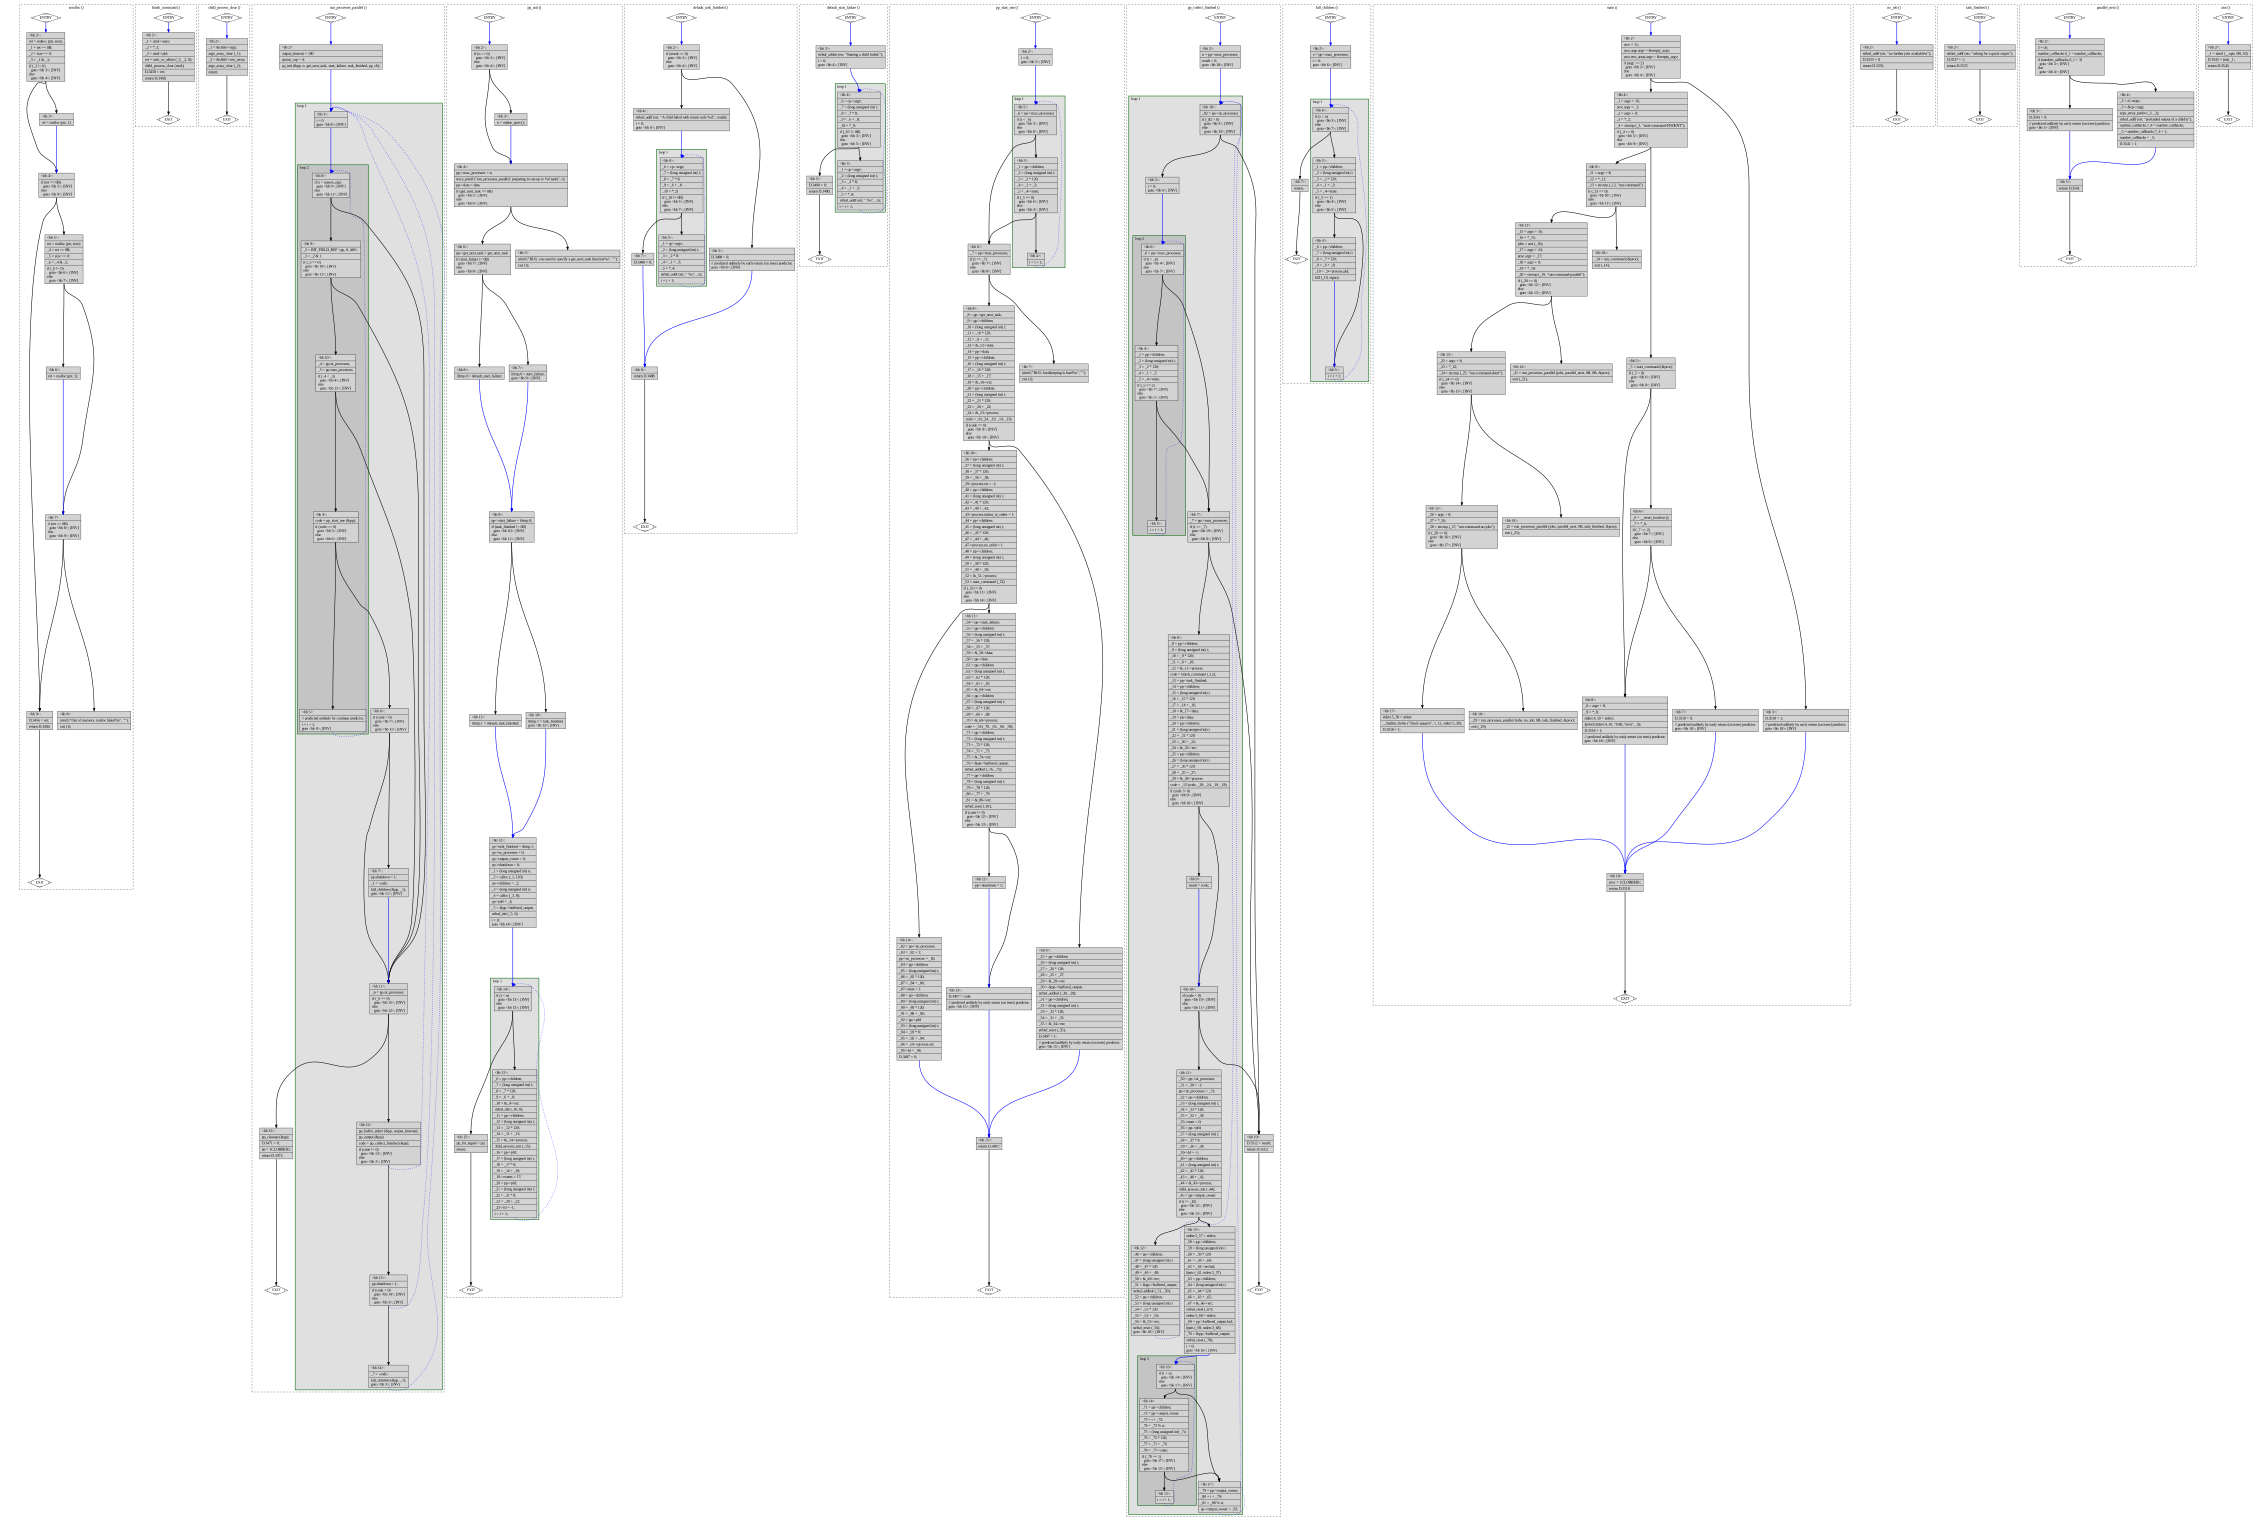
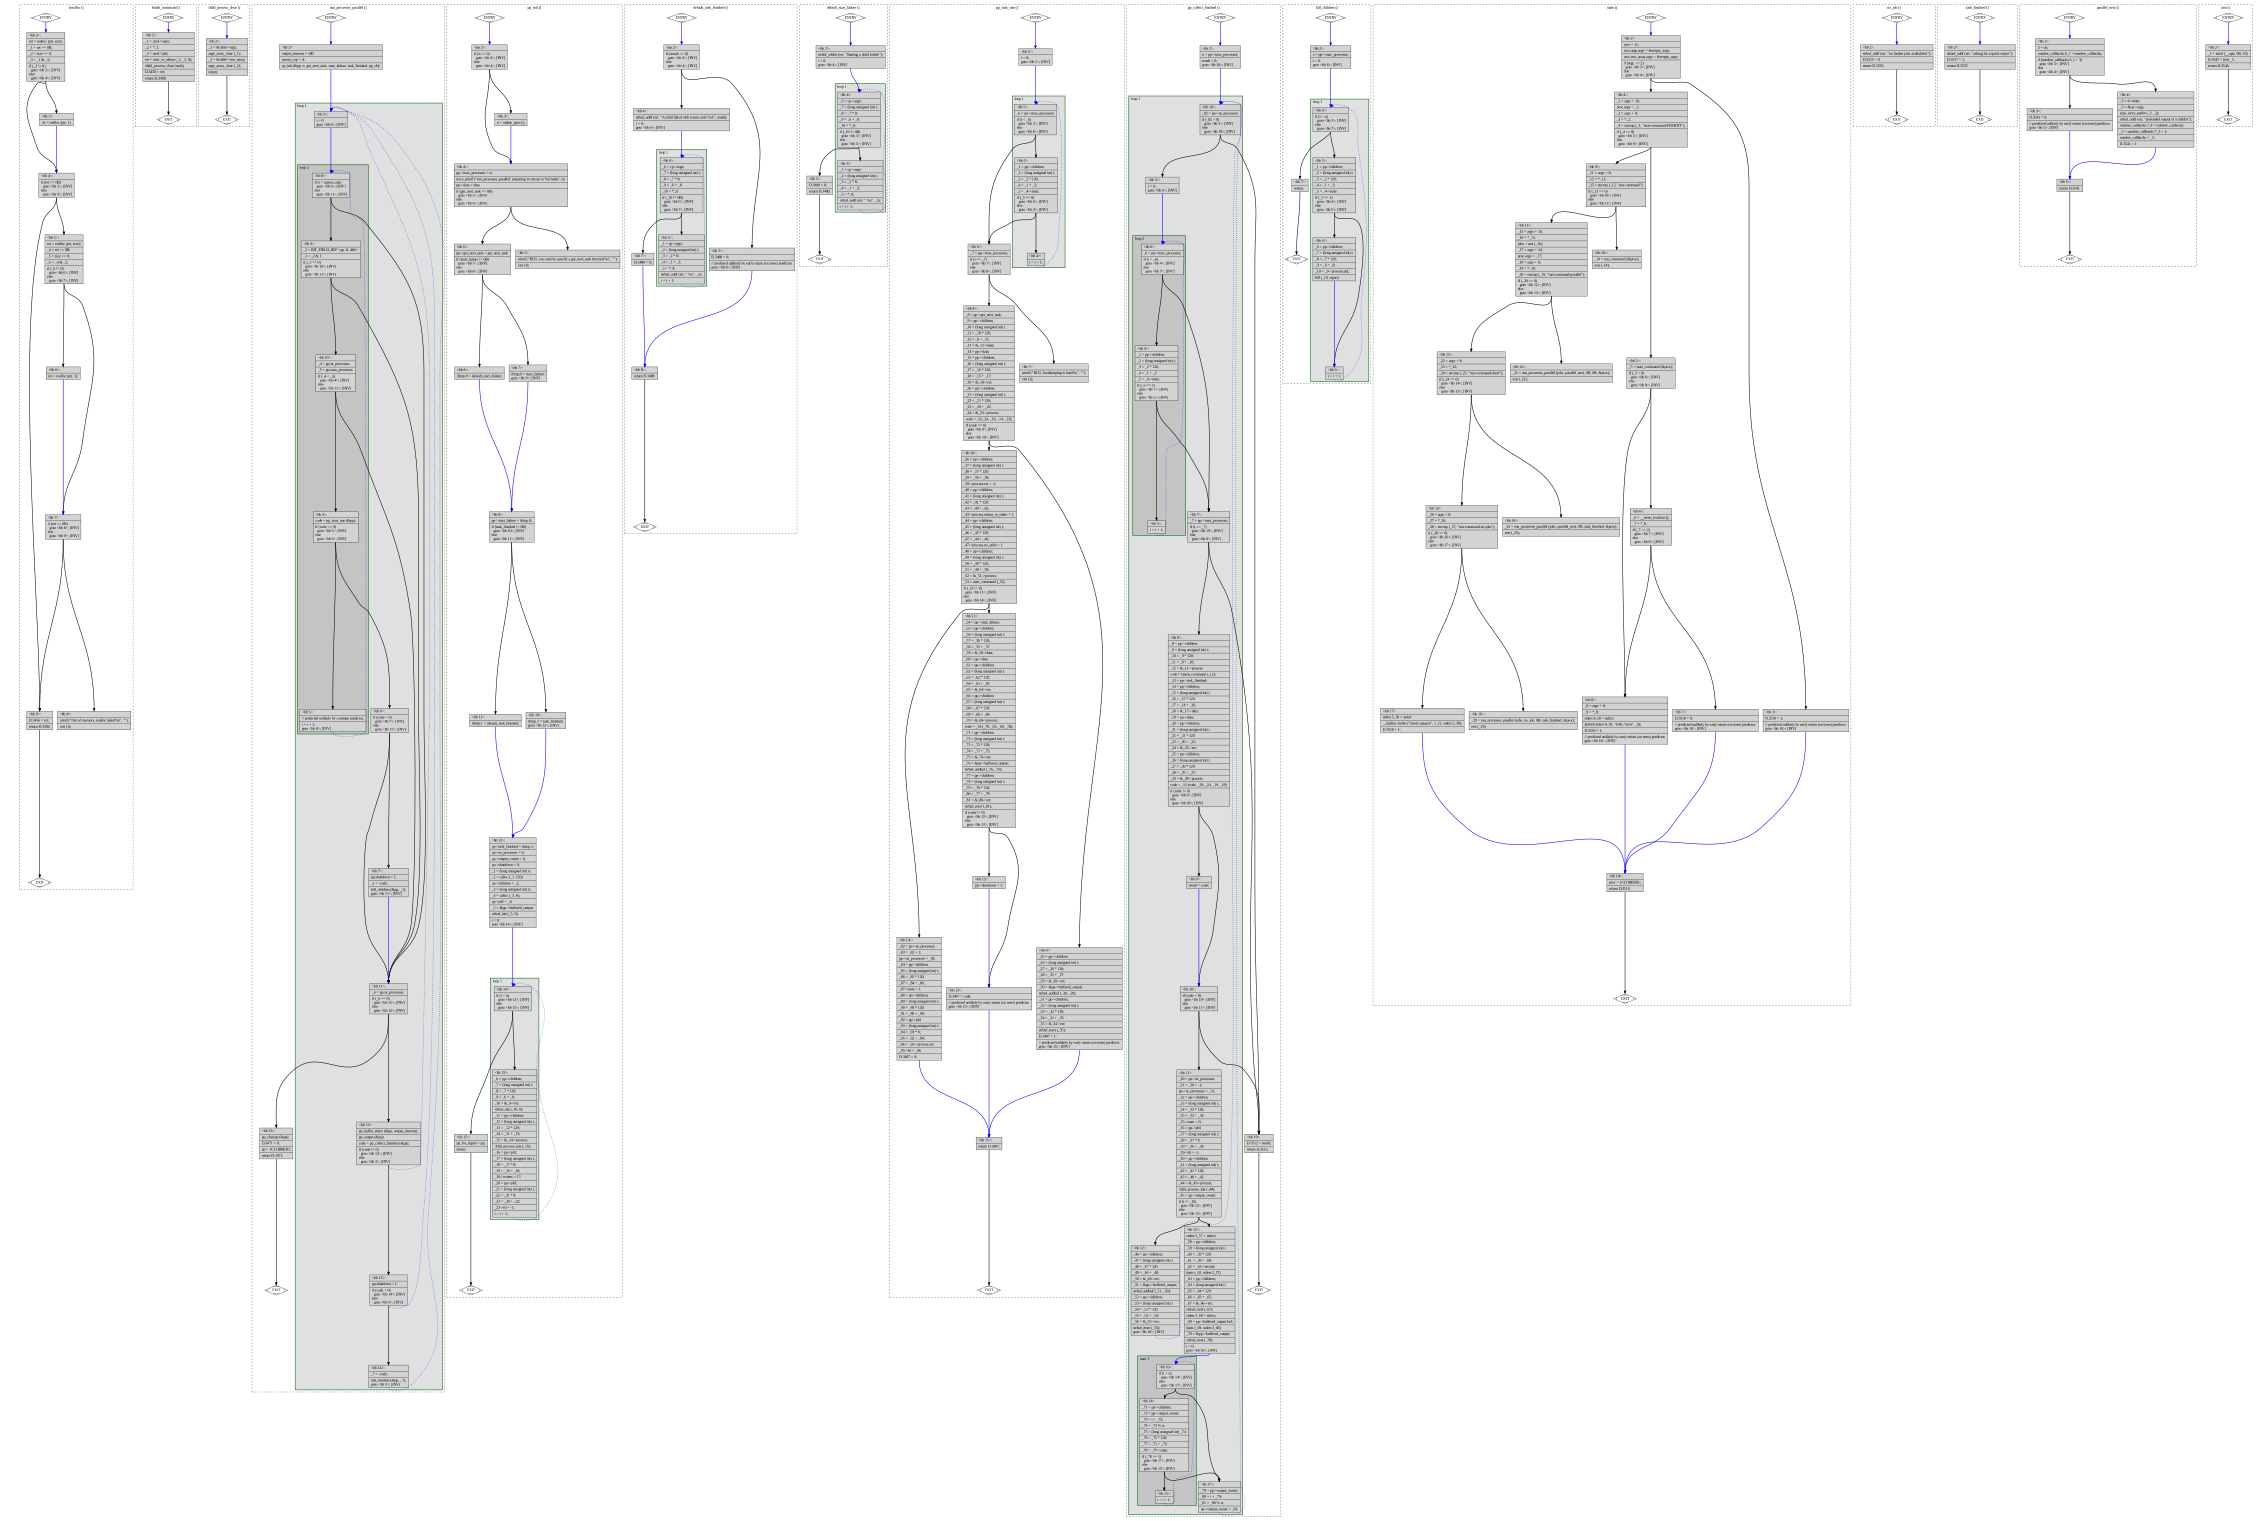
cluster "loop 3": label "loop 3" -> "state 3"
